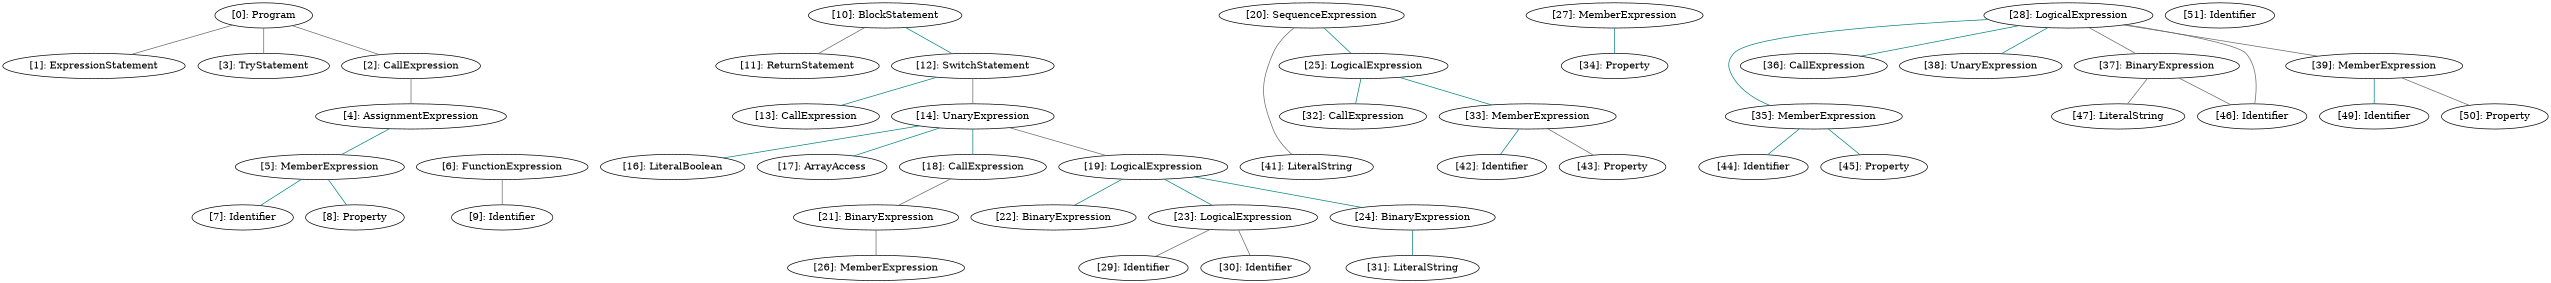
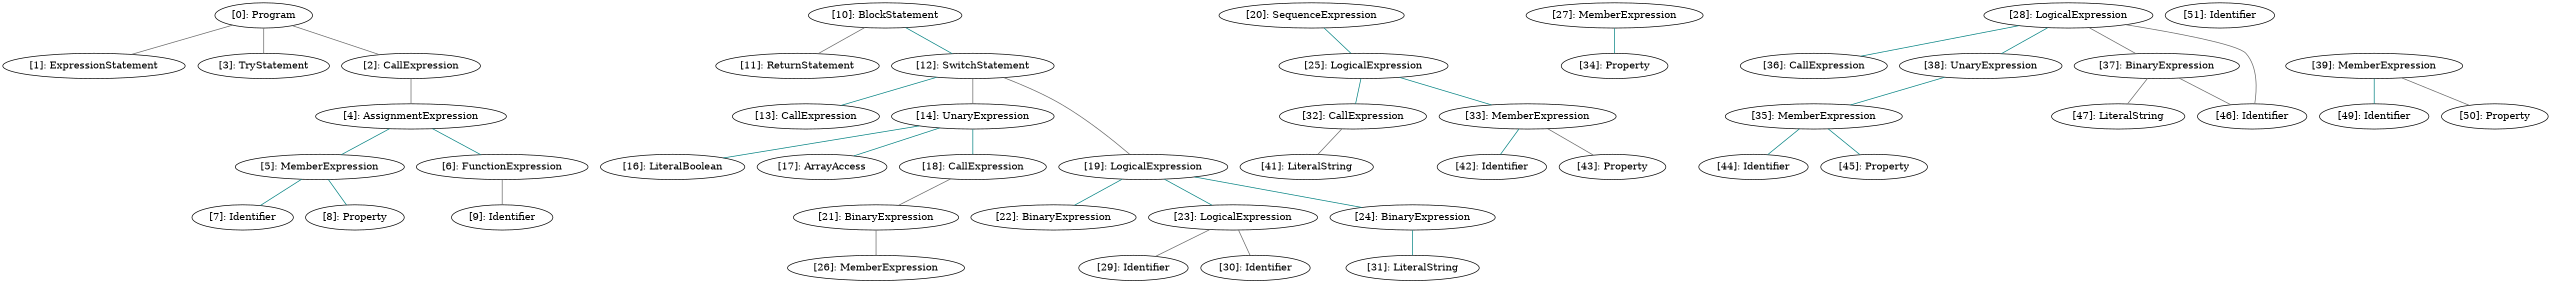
edge "[28]: LogicalExpression" -- "[35]: MemberExpression": now "[38]: UnaryExpression" -- "[35]: MemberExpression"
edge "[28]: LogicalExpression" -- "[39]: MemberExpression": removed
edge "[20]: SequenceExpression" -- "[41]: LiteralString": now "[32]: CallExpression" -- "[41]: LiteralString"
edge "[4]: AssignmentExpression" -- "[6]: FunctionExpression": added
edge "[14]: UnaryExpression" -- "[19]: LogicalExpression": now "[12]: SwitchStatement" -- "[19]: LogicalExpression"
